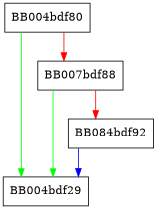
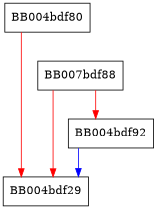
edge "BB004bdf80" -> "BB007bdf88": removed
edge "BB004bdf80" -> "BB004bdf29": color green -> red
edge "BB007bdf88" -> "BB004bdf29": color green -> red
node "BB084bdf92": label "BB084bdf92" -> "BB004bdf92"
